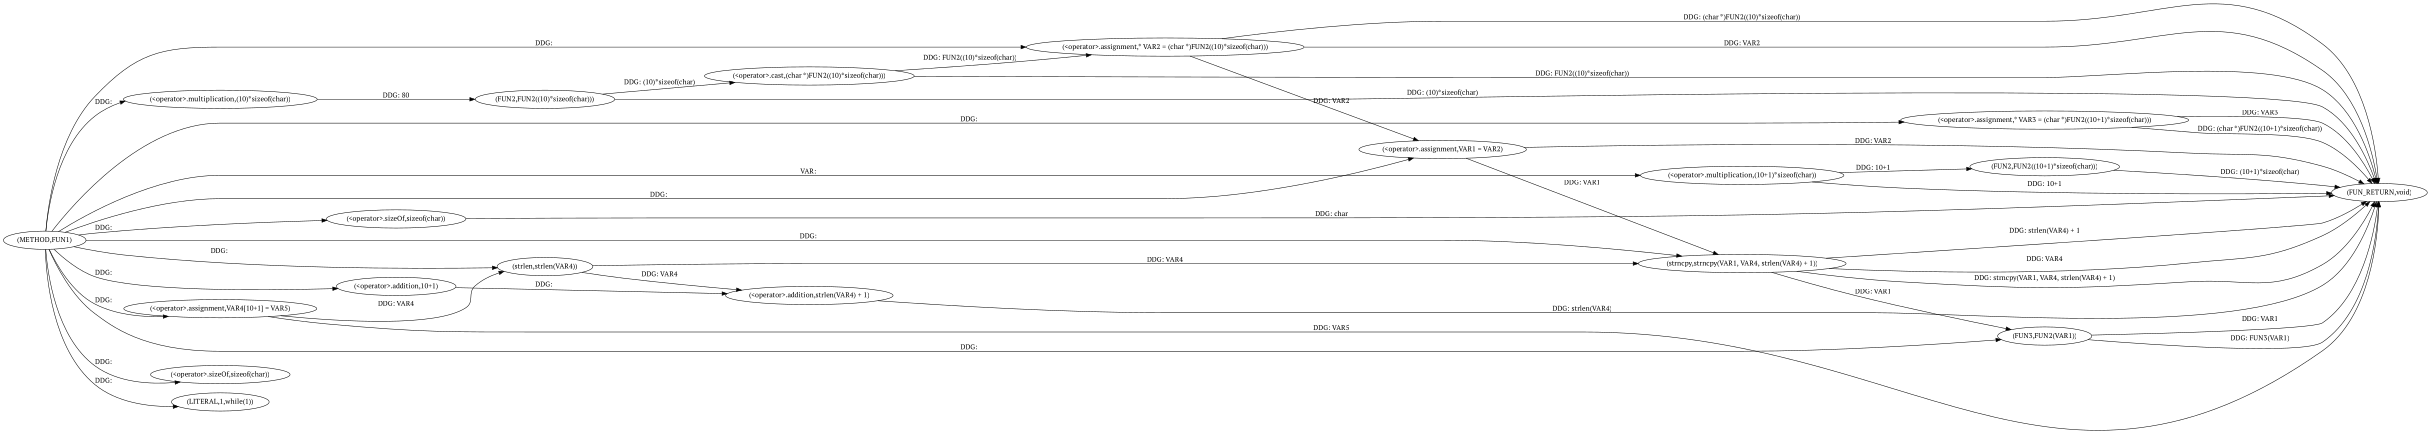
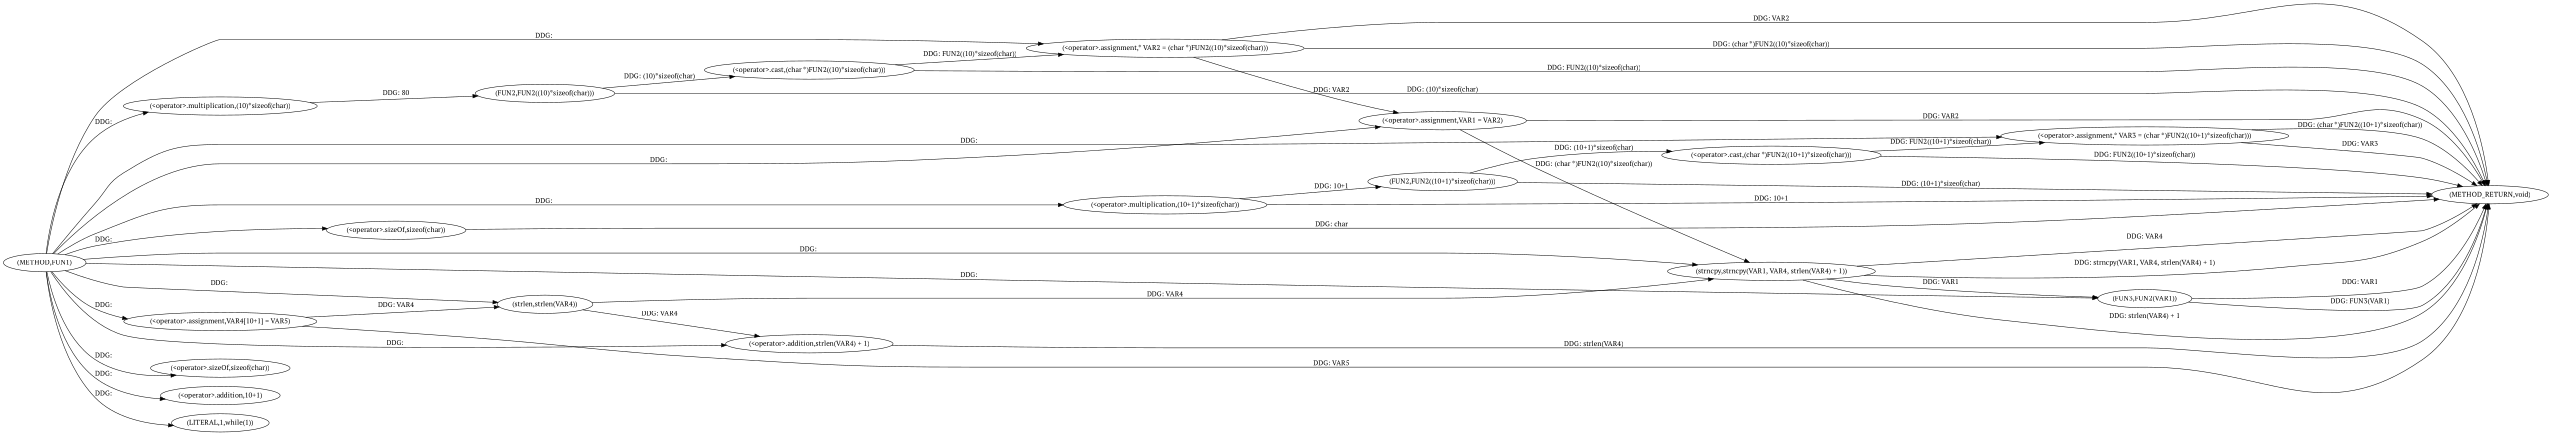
node "(<operator>.cast,(char *)FUN2((10+1)*sizeof(char)))": added
edge "(METHOD,FUN1)" -> "(<operator>.multiplication,(10+1)*sizeof(char))": label "VAR: " -> "DDG: "
edge "(<operator>.assignment,VAR1 = VAR2)" -> "(strncpy,strncpy(VAR1, VAR4, strlen(VAR4) + 1))": label "DDG: VAR1" -> "DDG: (char *)FUN2((10)*sizeof(char))"
node "(FUN_RETURN,void)": label "(FUN_RETURN,void)" -> "(METHOD_RETURN,void)"
edge "(<operator>.addition,10+1)" -> "(<operator>.addition,strlen(VAR4) + 1)": now "(METHOD,FUN1)" -> "(<operator>.addition,strlen(VAR4) + 1)"
